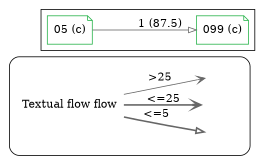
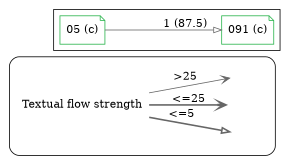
node "099 (c)": label "099 (c)" -> "091 (c)"
node "Textual flow flow": label "Textual flow flow" -> "Textual flow strength"
